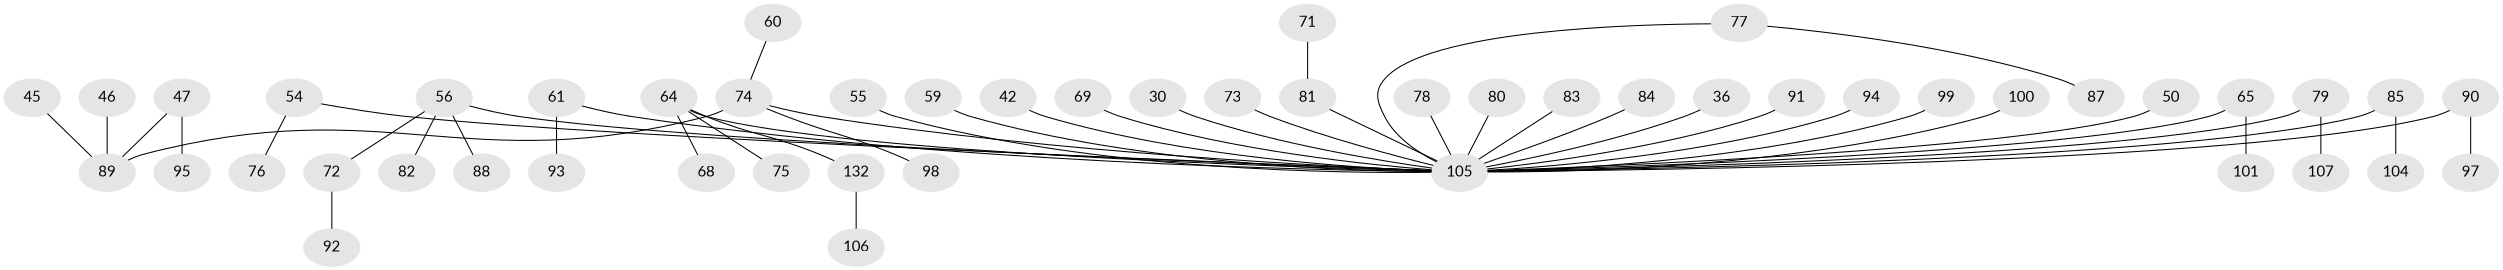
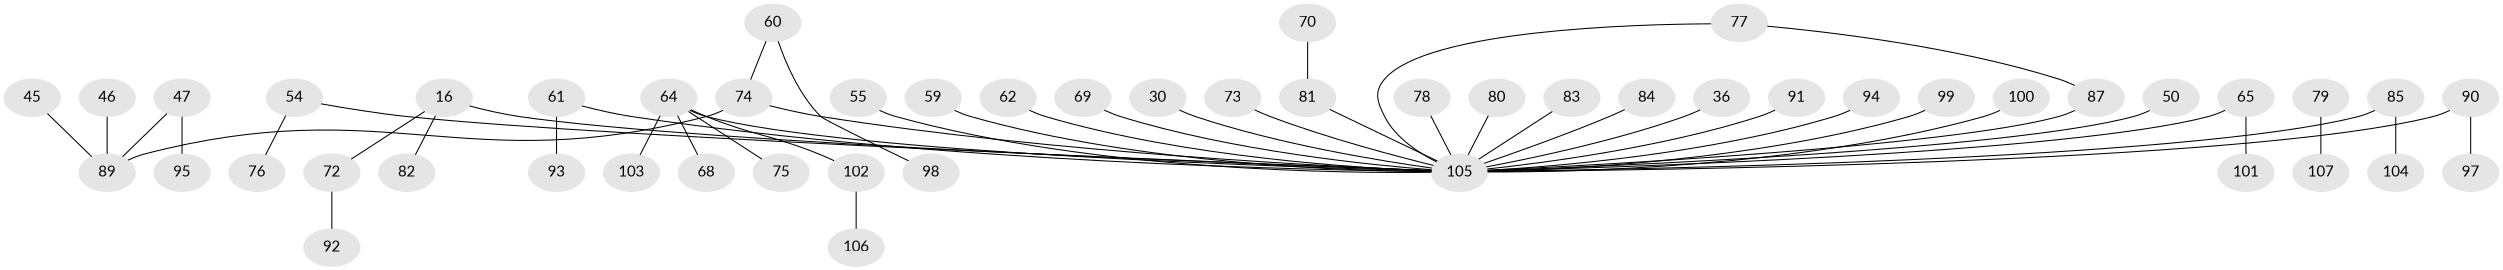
node "71": label "71" -> "70"
node "56": label "56" -> "16"
node "42": label "42" -> "62"
edge "74" -- "98": now "60" -- "98"
edge "79" -- "105": now "87" -- "105"
node "88": removed
node "103": added
node "132": label "132" -> "102"
